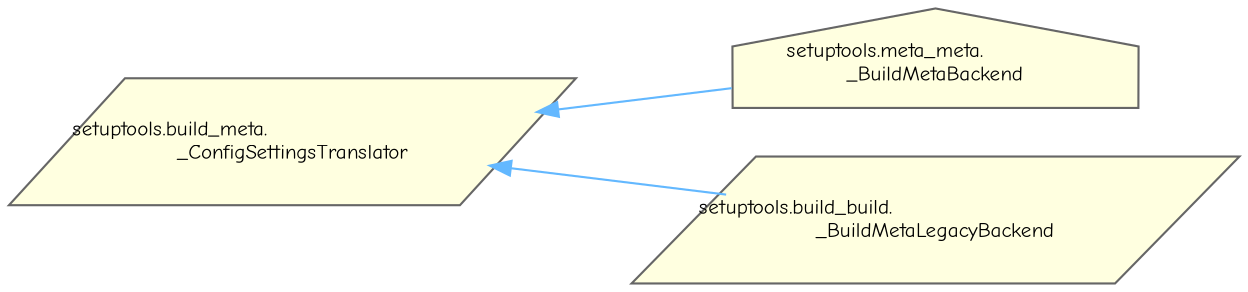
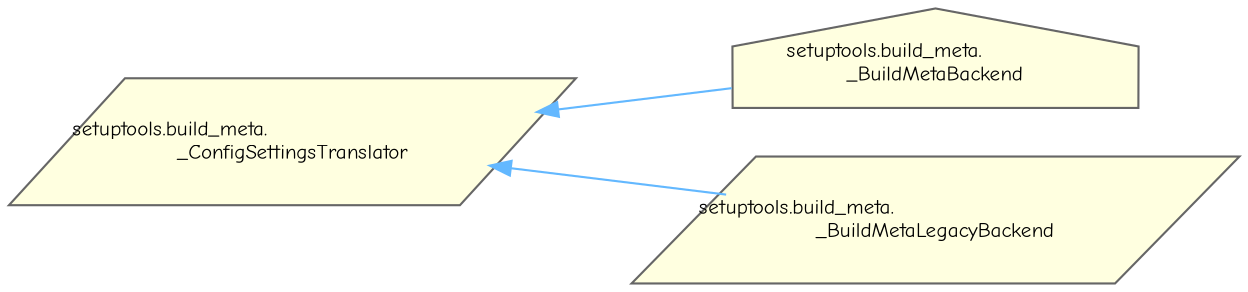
node "setuptools.meta_meta. _BuildMetaBackend": label "setuptools.meta_meta. _BuildMetaBackend" -> "setuptools.build_meta. _BuildMetaBackend"
node "setuptools.build_build. _BuildMetaLegacyBackend": label "setuptools.build_build. _BuildMetaLegacyBackend" -> "setuptools.build_meta. _BuildMetaLegacyBackend"
